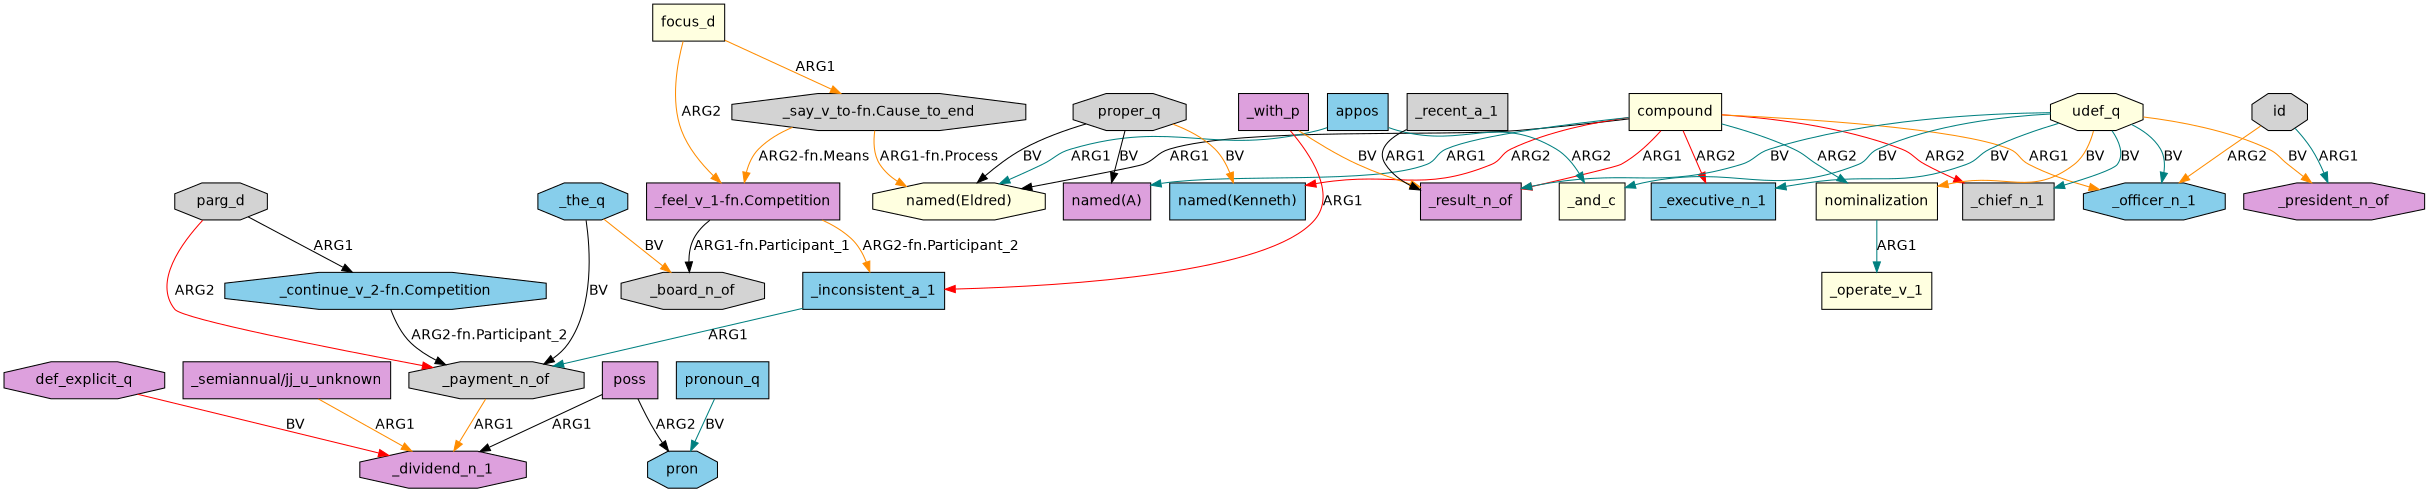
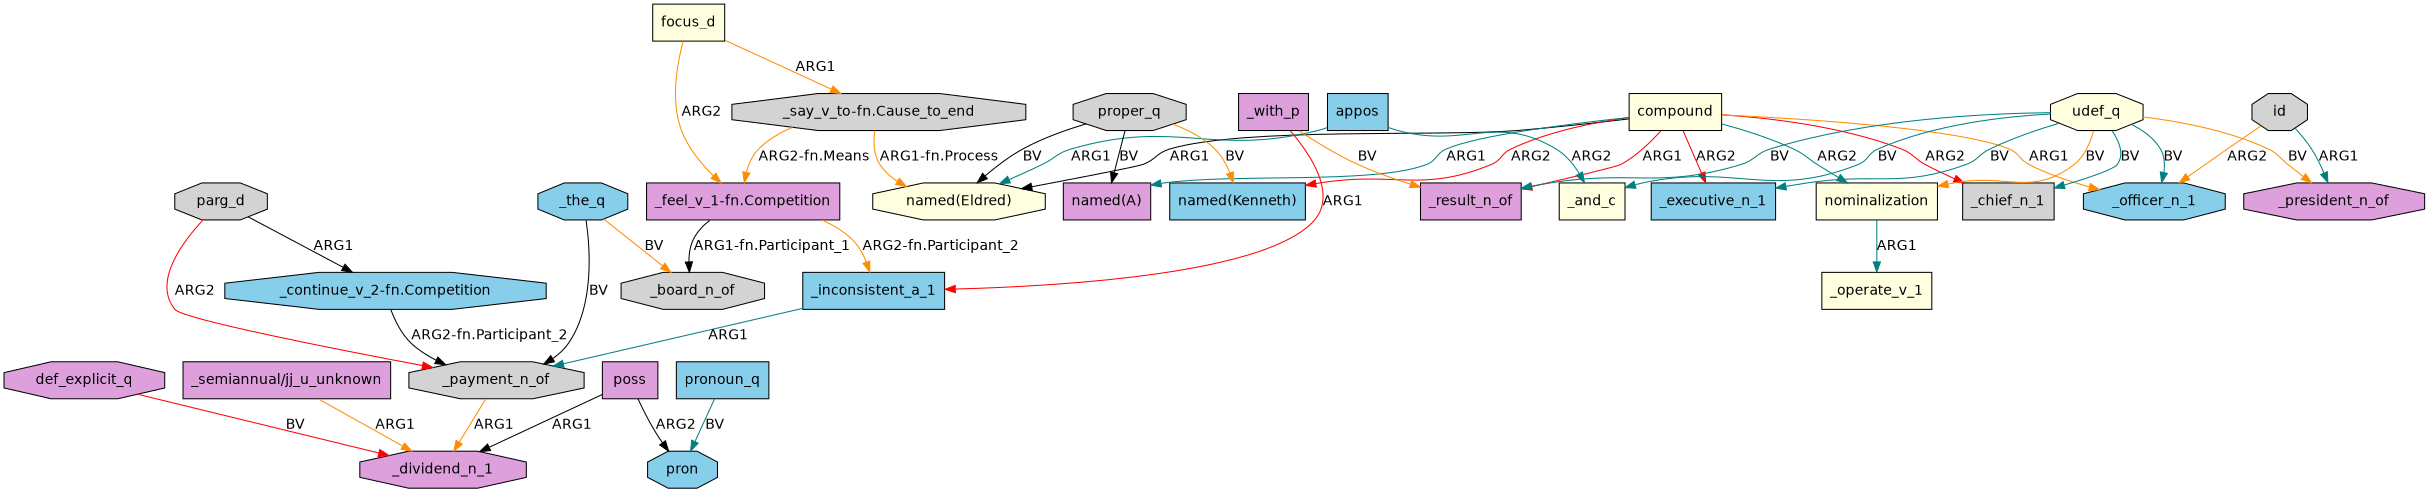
node "_recent_a_1": removed
